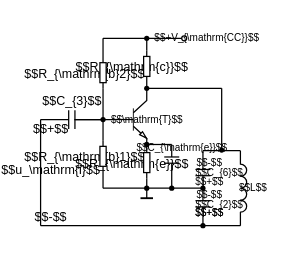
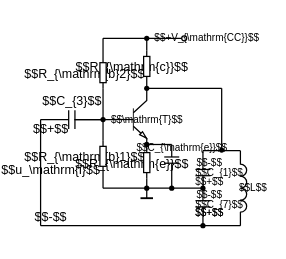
node "$$C_{6}$$": label "$$C_{6}$$" -> "$$C_{1}$$"
node "$$C_{2}$$": label "$$C_{2}$$" -> "$$C_{7}$$"
